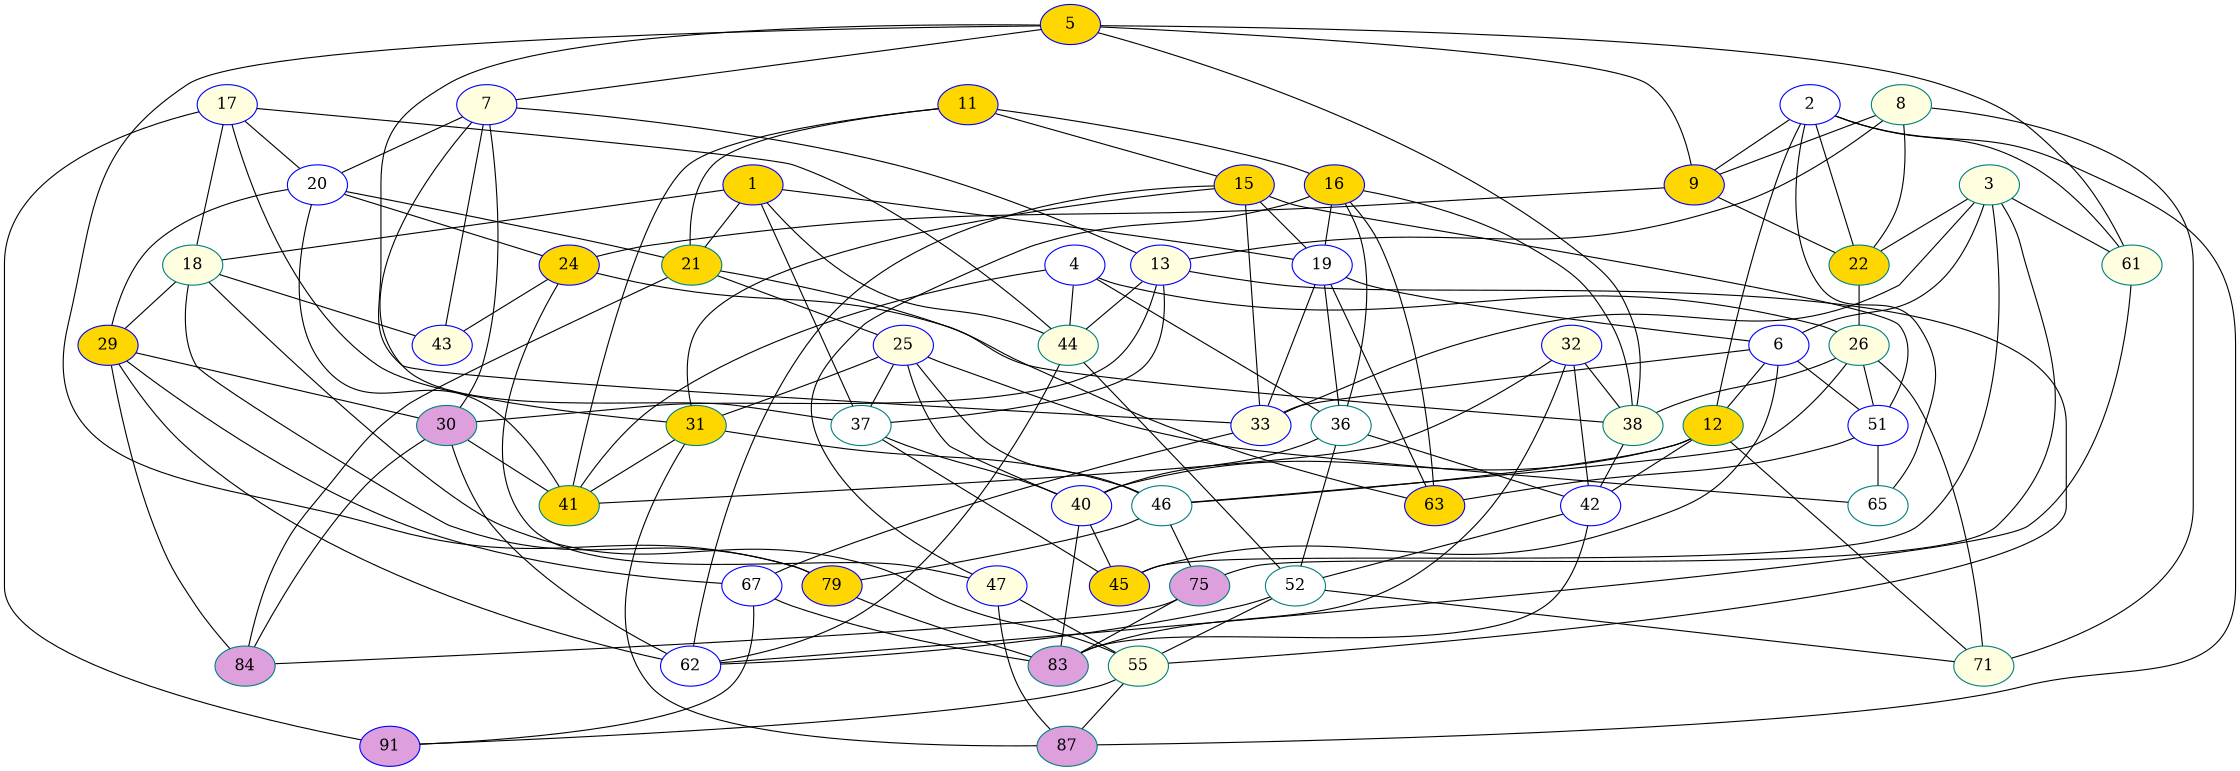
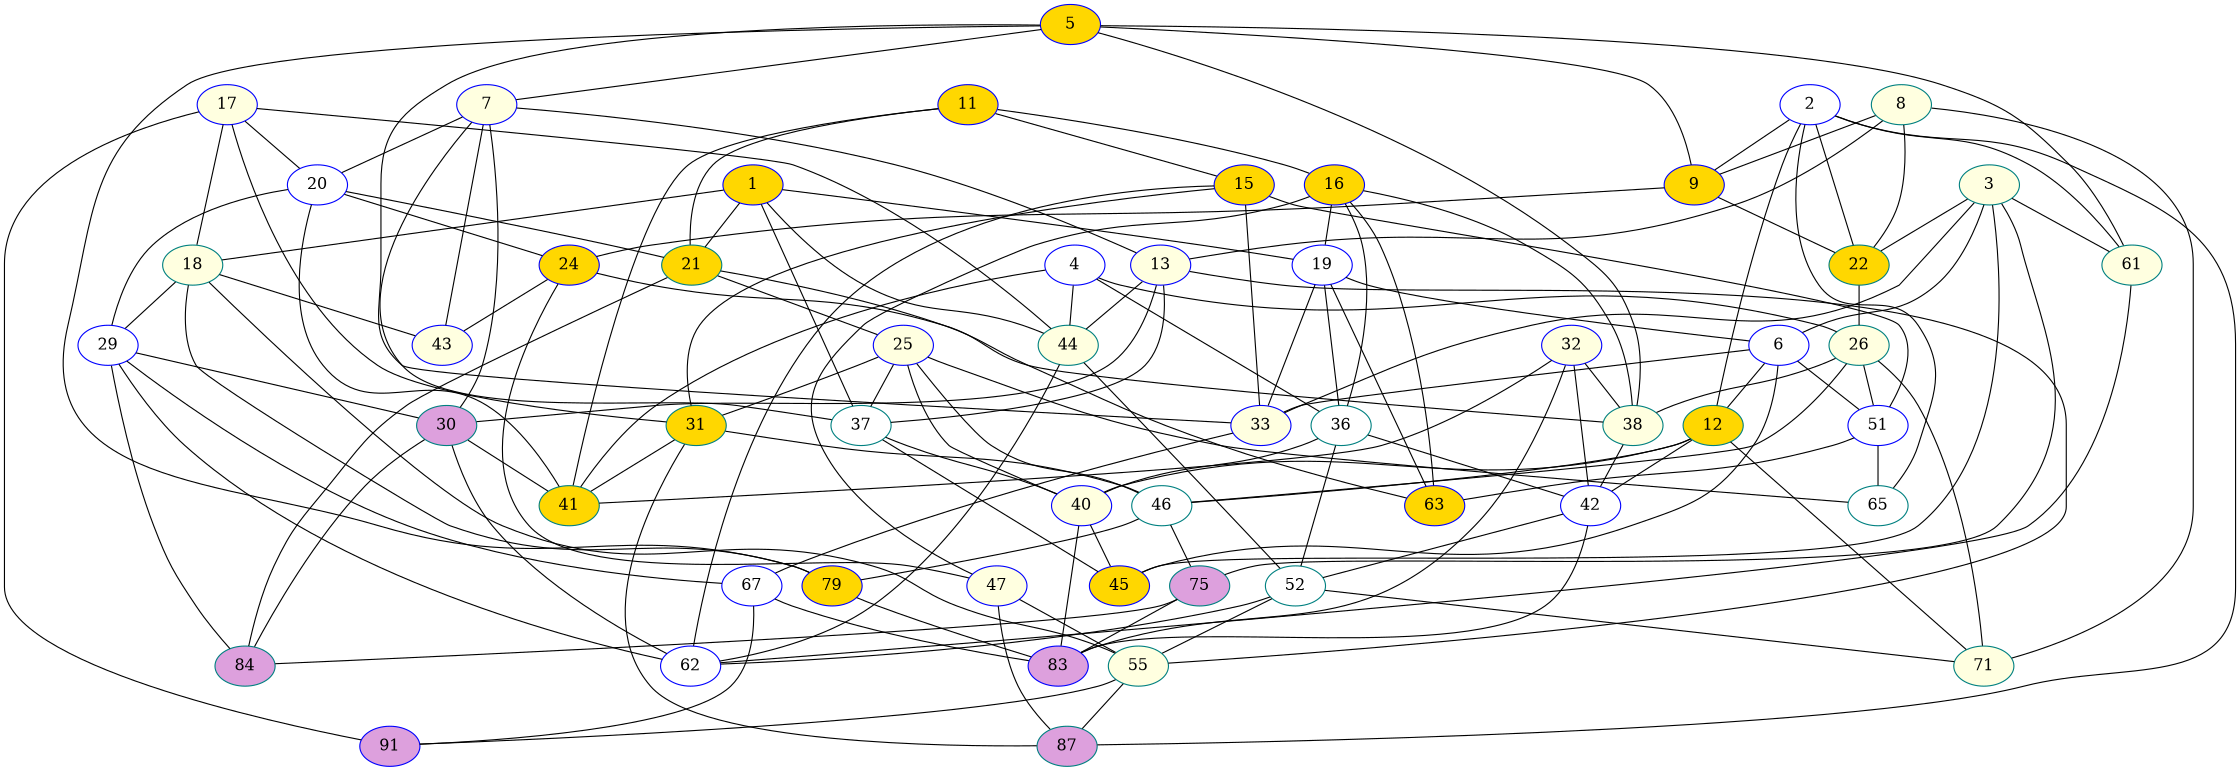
edge "15" -- "19": removed
node "29": fillcolor gold -> white
node "83": color teal -> blue
